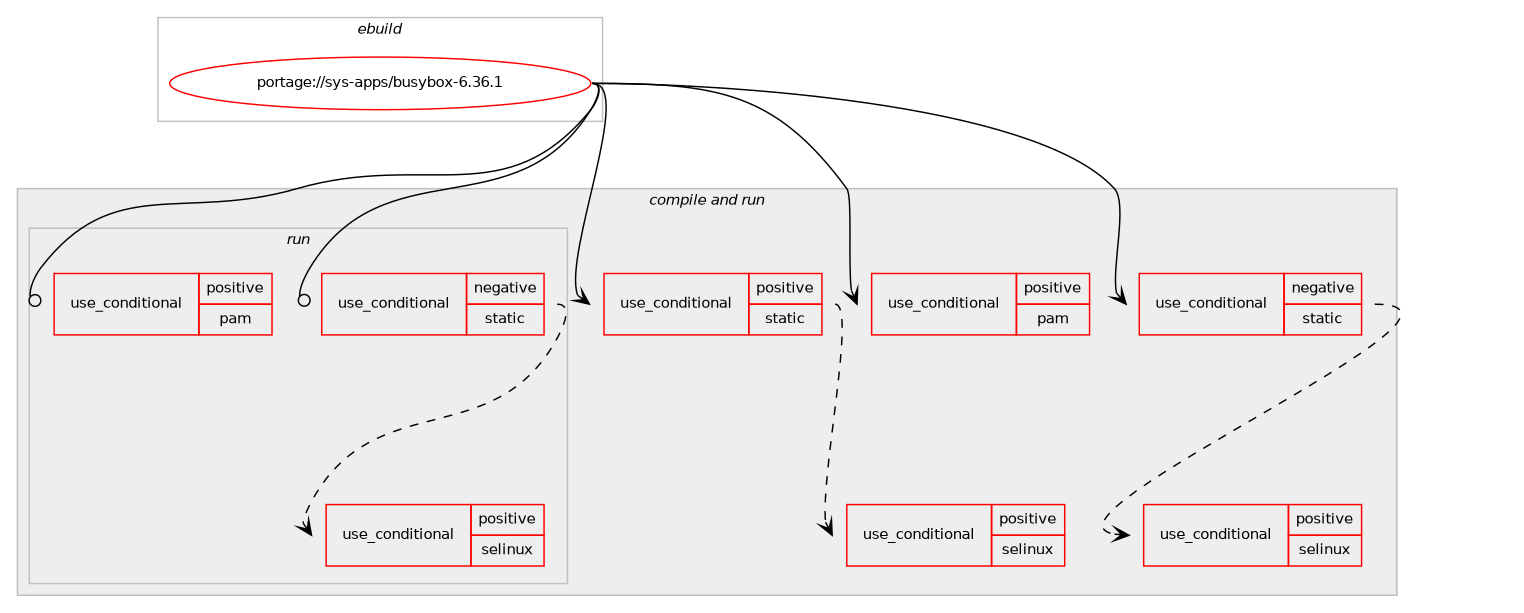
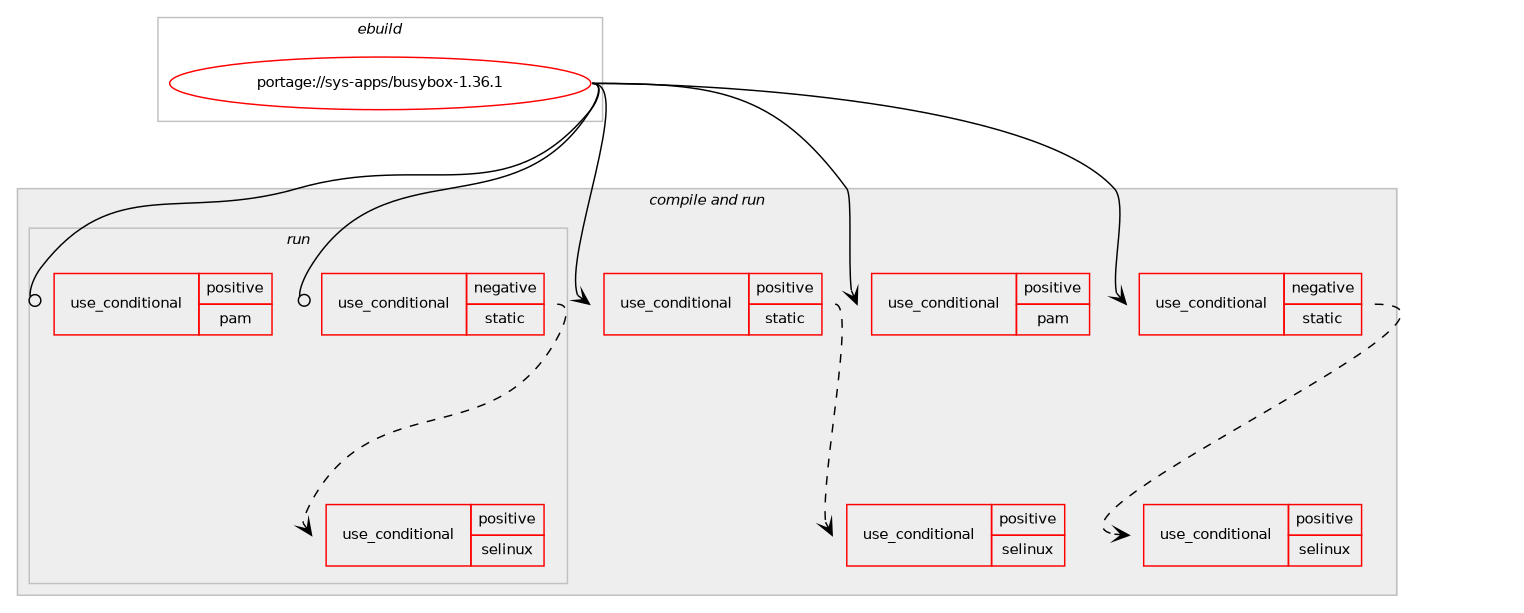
node "portage://sys-apps/busybox-6.36.1": label "portage://sys-apps/busybox-6.36.1" -> "portage://sys-apps/busybox-1.36.1"
